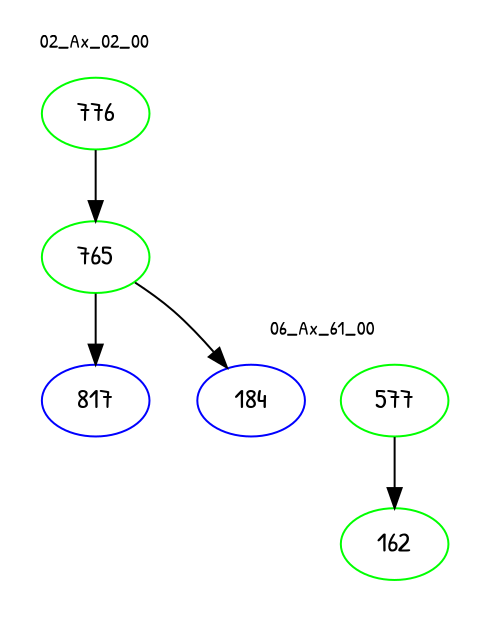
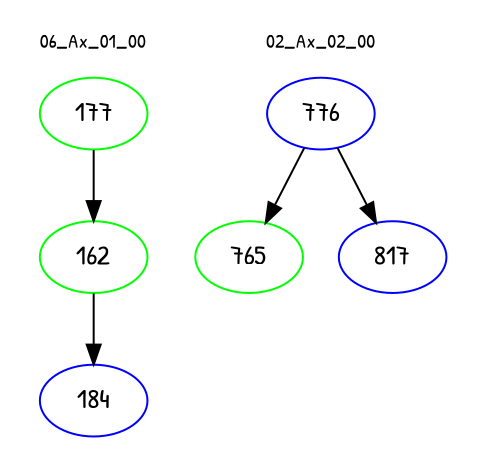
node "776": color green -> blue
edge "765" -> "817": now "776" -> "817"
cluster "06_Ax_61_00": label "06_Ax_61_00" -> "06_Ax_01_00"
edge "765" -> "184": now "162" -> "184"
node "577": label "577" -> "177"
